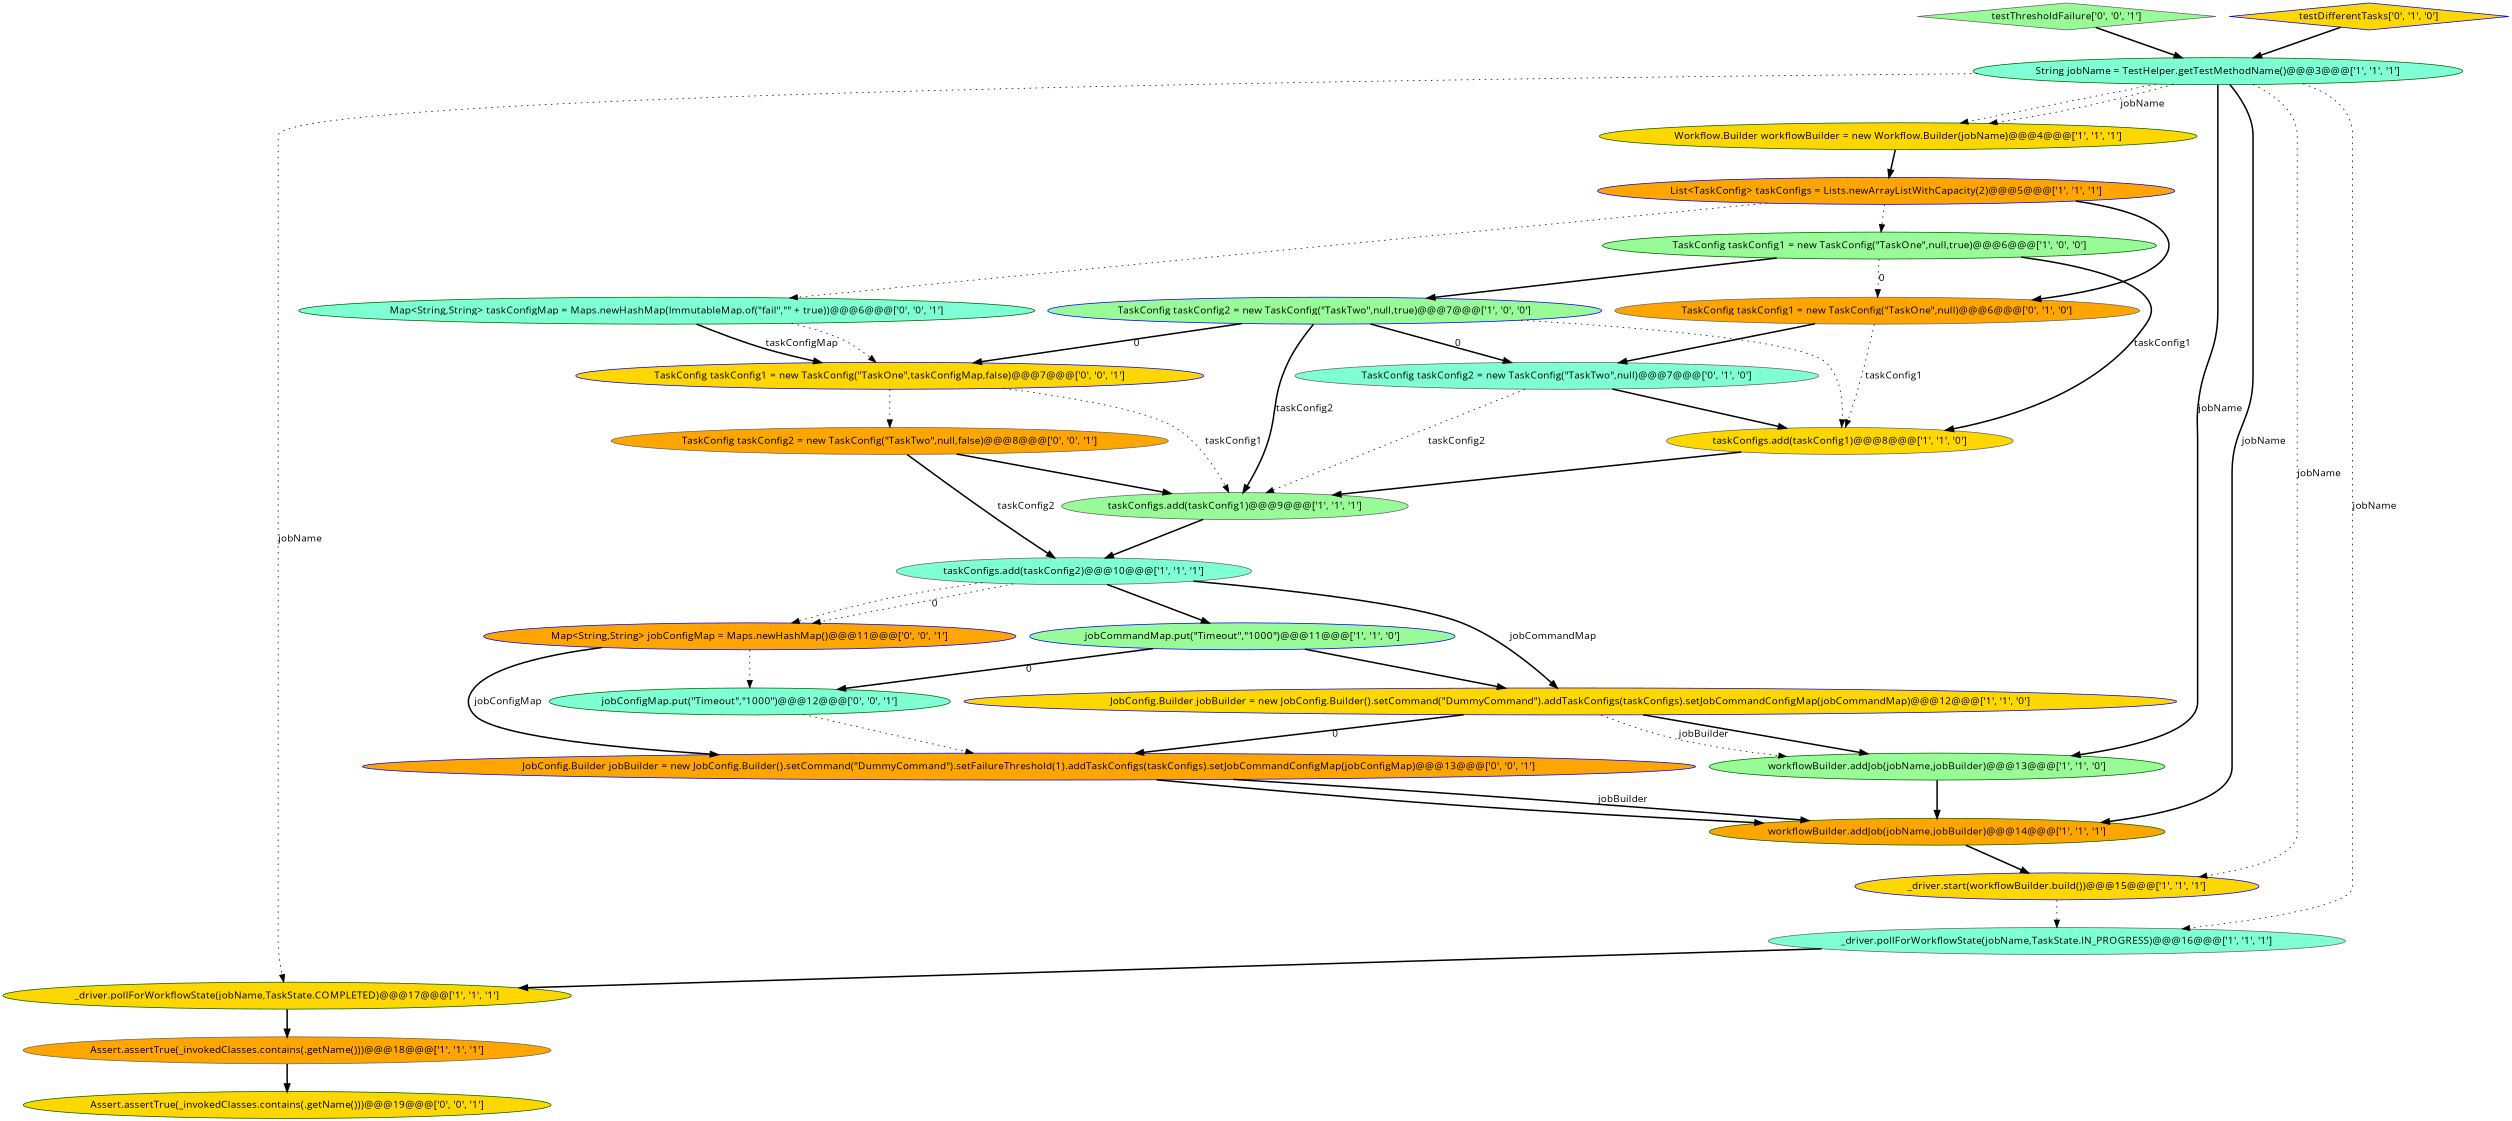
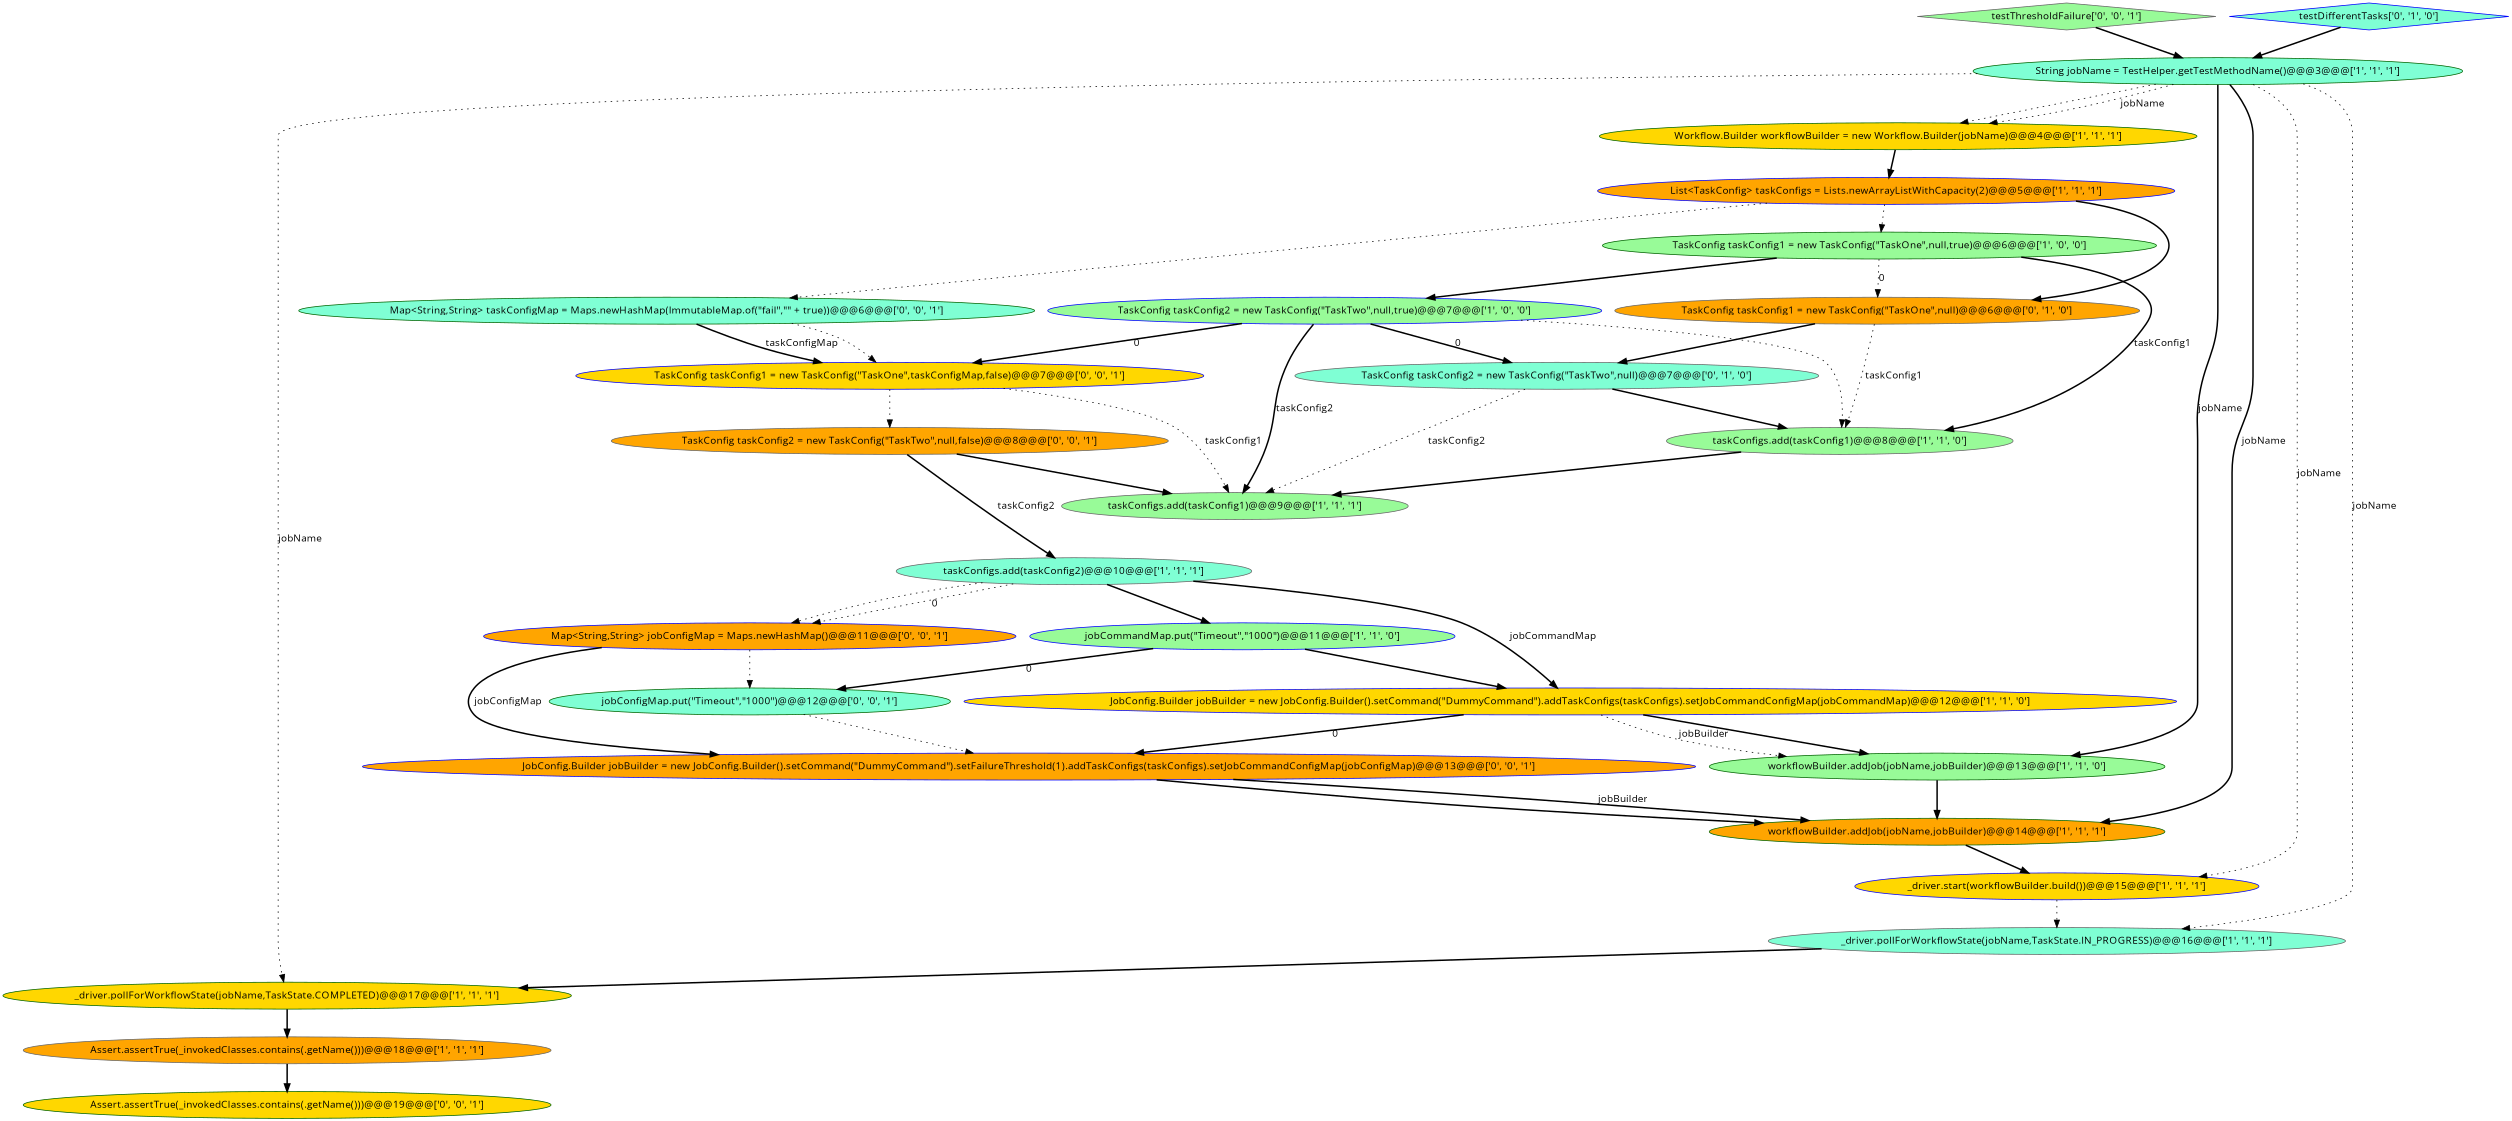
node "testDifferentTasks['0', '1', '0']": fillcolor gold -> aquamarine
node "taskConfigs.add(taskConfig1)@@@8@@@['1', '1', '0']": fillcolor gold -> palegreen
edge "taskConfigs.add(taskConfig1)@@@9@@@['1', '1', '1']" -> "taskConfigs.add(taskConfig2)@@@10@@@['1', '1', '1']": removed
